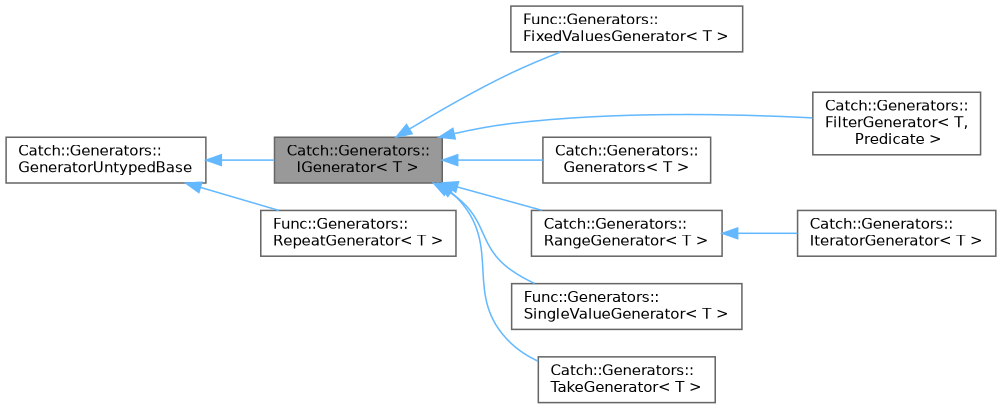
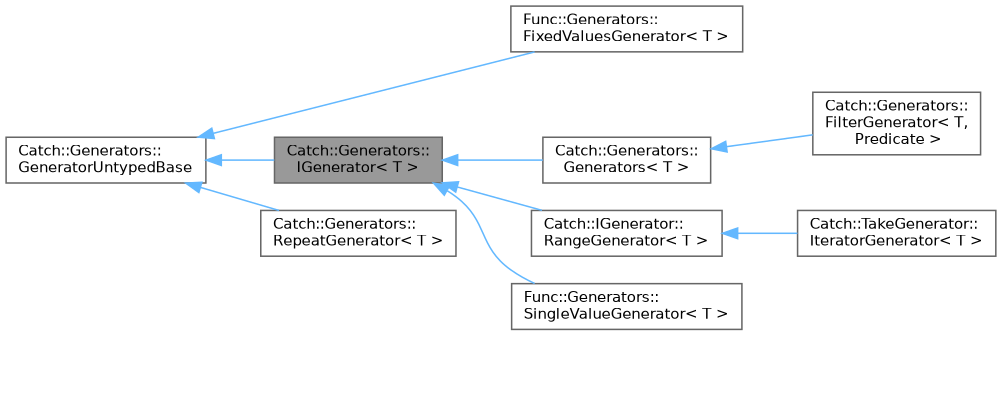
edge "Func::Generators:: FixedValuesGenerator< T >" -> "Catch::Generators:: IGenerator< T >": now "Func::Generators:: FixedValuesGenerator< T >" -> "Catch::Generators:: GeneratorUntypedBase"
edge "Catch::Generators:: FilterGenerator< T, Predicate >" -> "Catch::Generators:: IGenerator< T >": now "Catch::Generators:: FilterGenerator< T, Predicate >" -> "Catch::Generators:: Generators< T >"
node "Func::Generators:: RepeatGenerator< T >": label "Func::Generators:: RepeatGenerator< T >" -> "Catch::Generators:: RepeatGenerator< T >"
node "Catch::Generators:: RangeGenerator< T >": label "Catch::Generators:: RangeGenerator< T >" -> "Catch::IGenerator:: RangeGenerator< T >"
node "Catch::Generators:: IteratorGenerator< T >": label "Catch::Generators:: IteratorGenerator< T >" -> "Catch::TakeGenerator:: IteratorGenerator< T >"
node "Catch::Generators:: TakeGenerator< T >": removed
